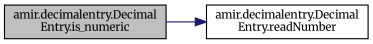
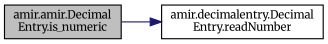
node "amir.decimalentry.Decimal Entry.is_numeric": label "amir.decimalentry.Decimal Entry.is_numeric" -> "amir.amir.Decimal Entry.is_numeric"
